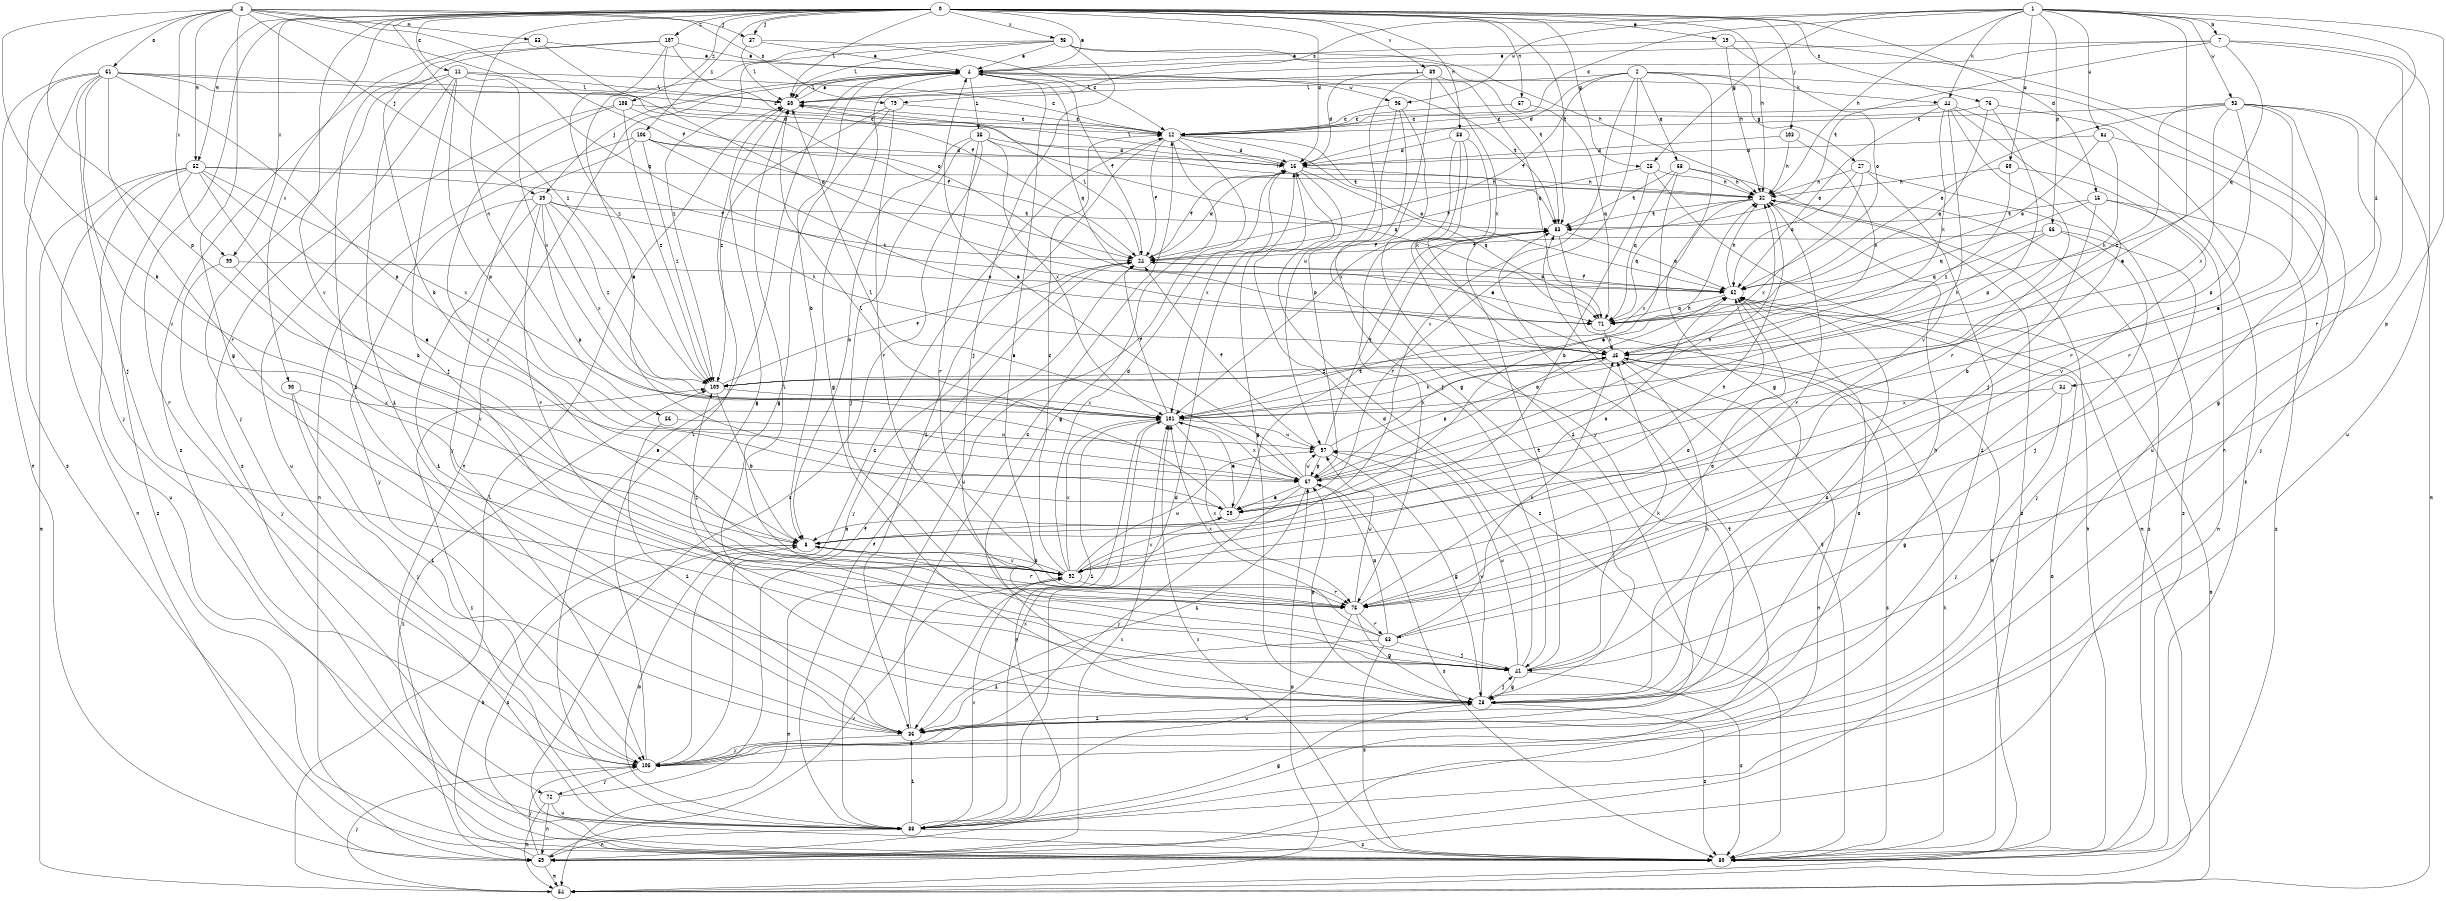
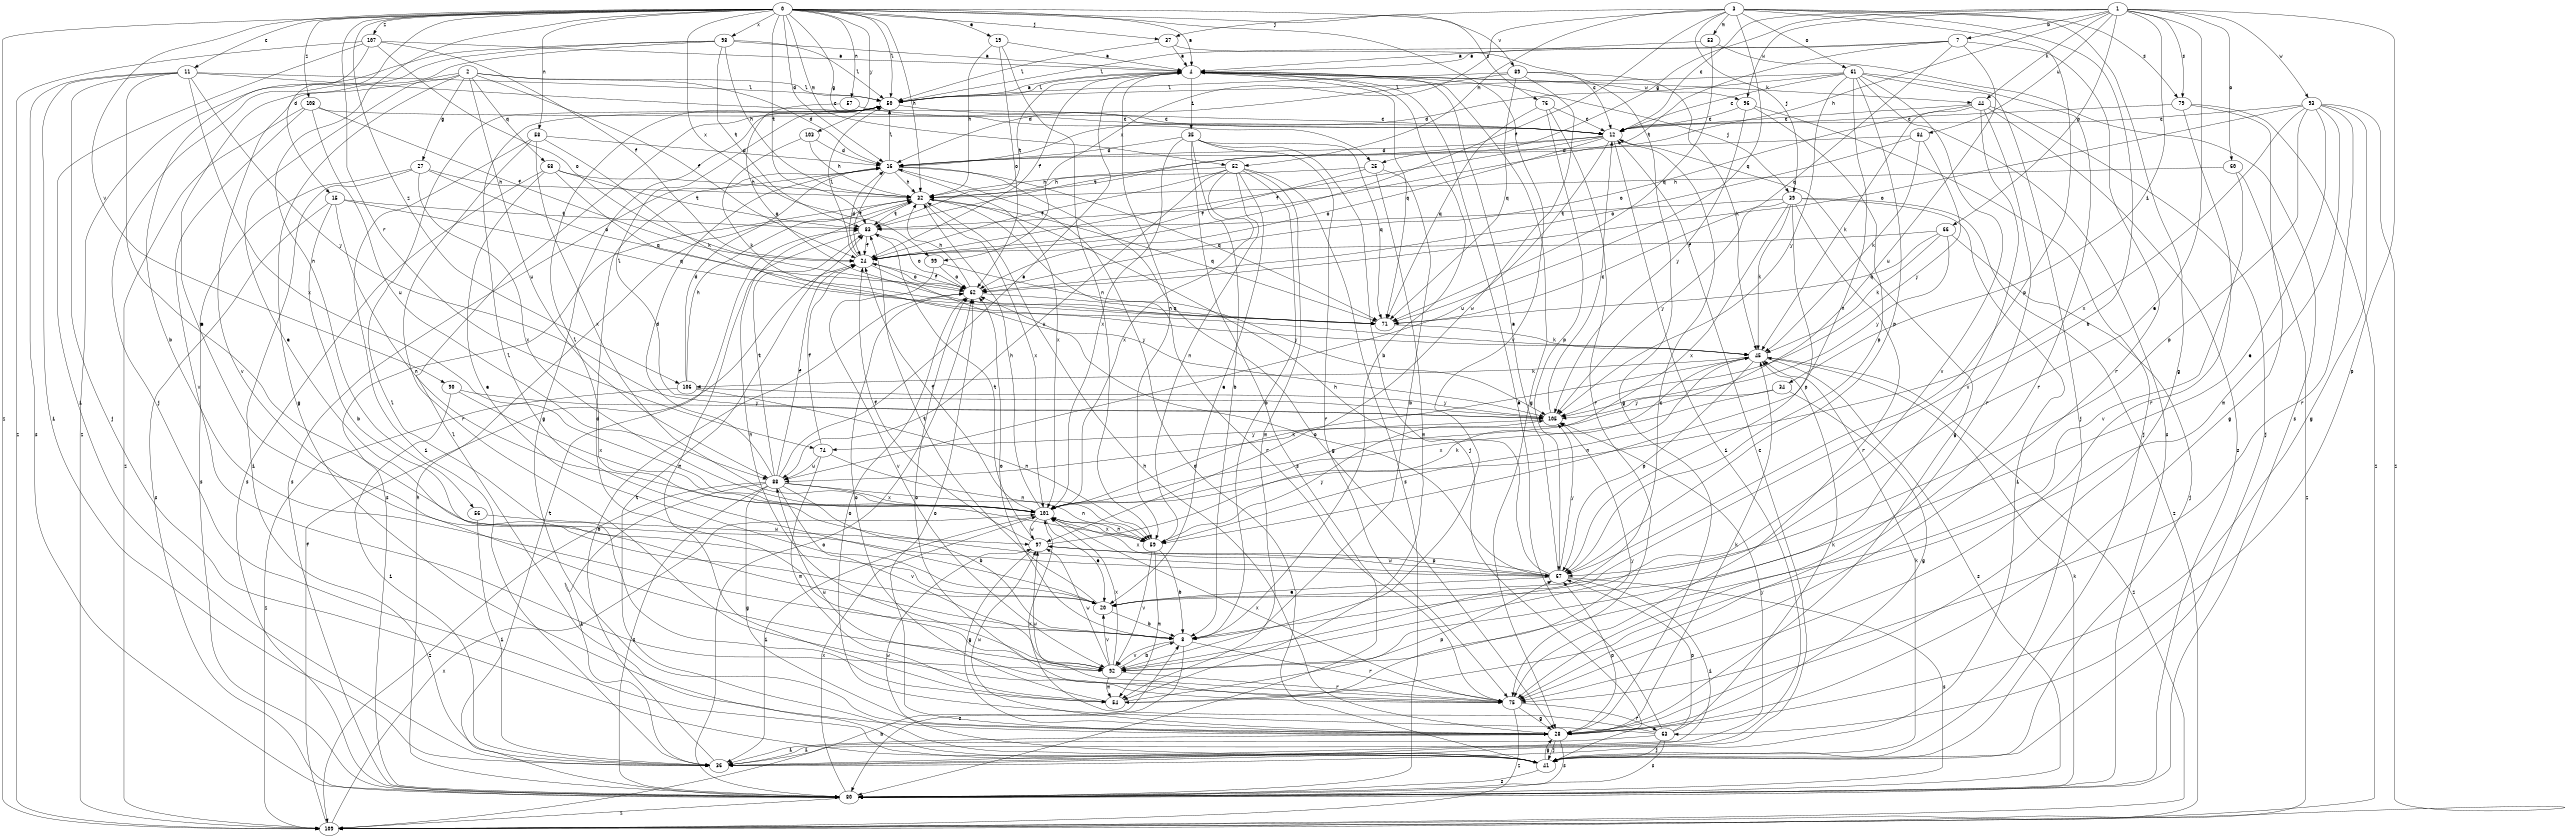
edge "106" -> "45": reversed
edge "101" -> "75": reversed
node "72": label "72" -> "74"
